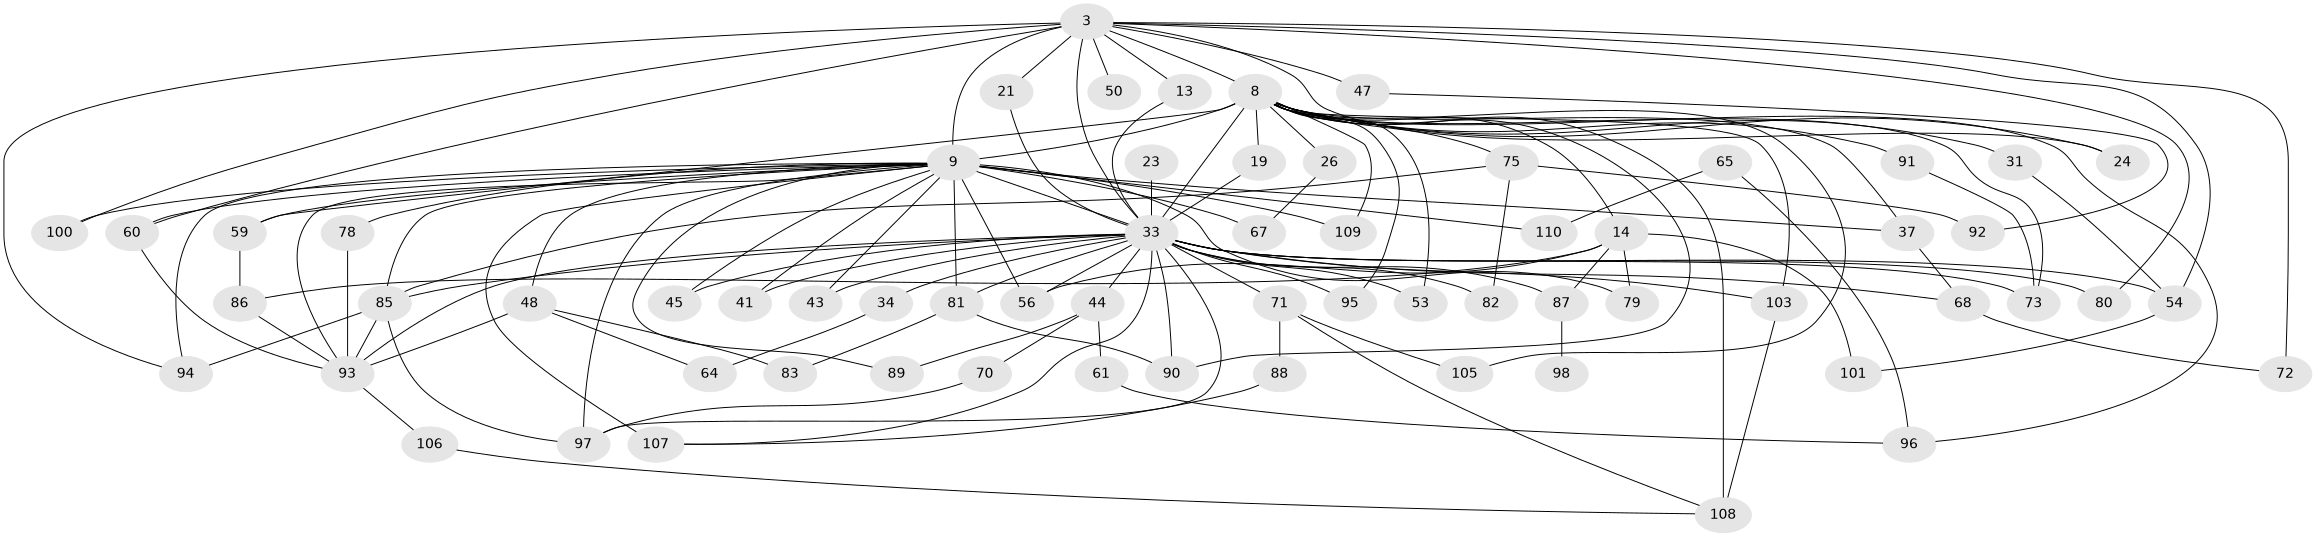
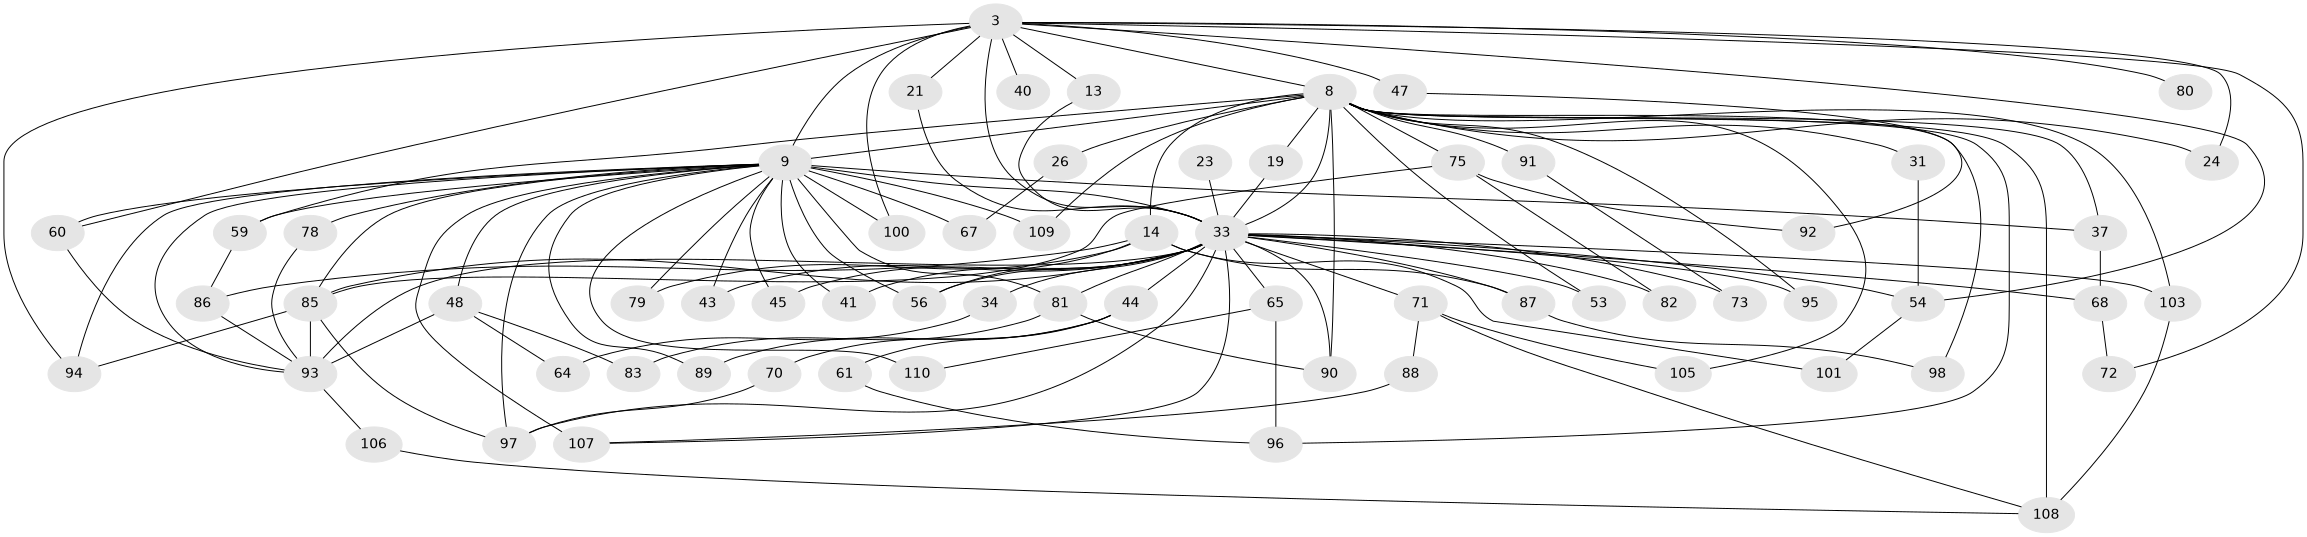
node "50": label "50" -> "40"
edge "8" -- "73": now "8" -- "98"
edge "33" -- "80": now "33" -- "65"
